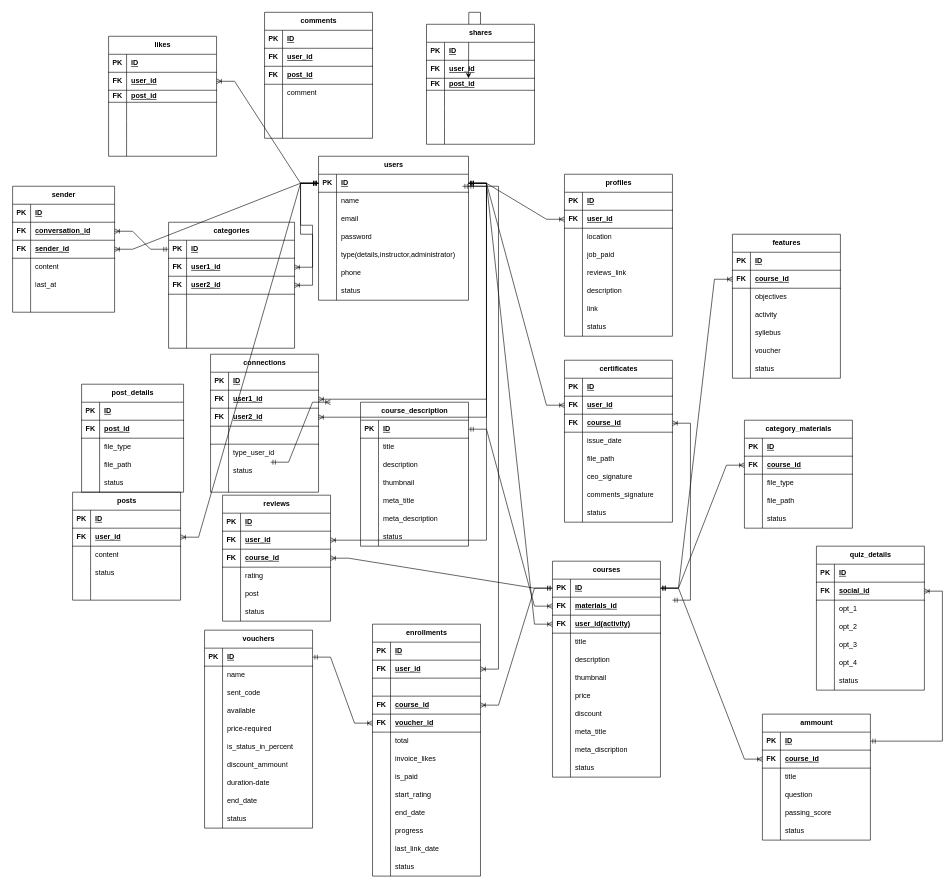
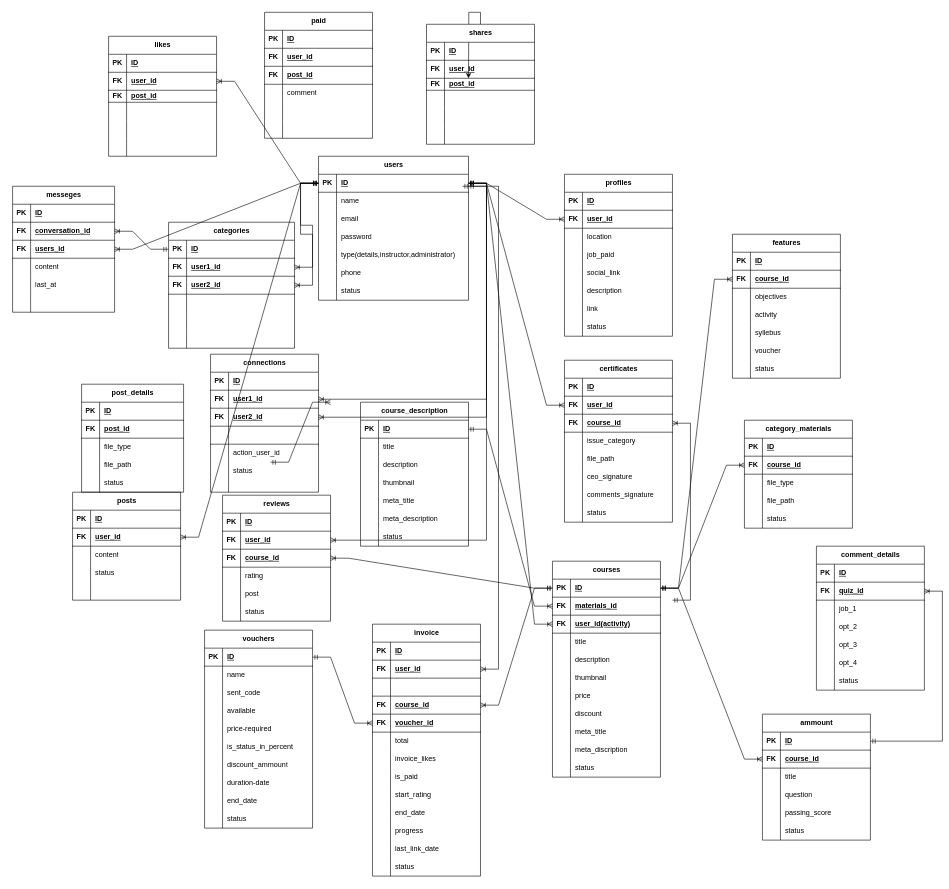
node "comments": label "comments" -> "paid"
node "sender": label "sender" -> "messeges"
node "sender_id": label "sender_id" -> "users_id"
node "reviews_link": label "reviews_link" -> "social_link"
node "issue_date": label "issue_date" -> "issue_category"
node "type_user_id": label "type_user_id" -> "action_user_id"
node "quiz_details": label "quiz_details" -> "comment_details"
node "social_id": label "social_id" -> "quiz_id"
node "opt_1": label "opt_1" -> "job_1"
node "enrollments": label "enrollments" -> "invoice"
